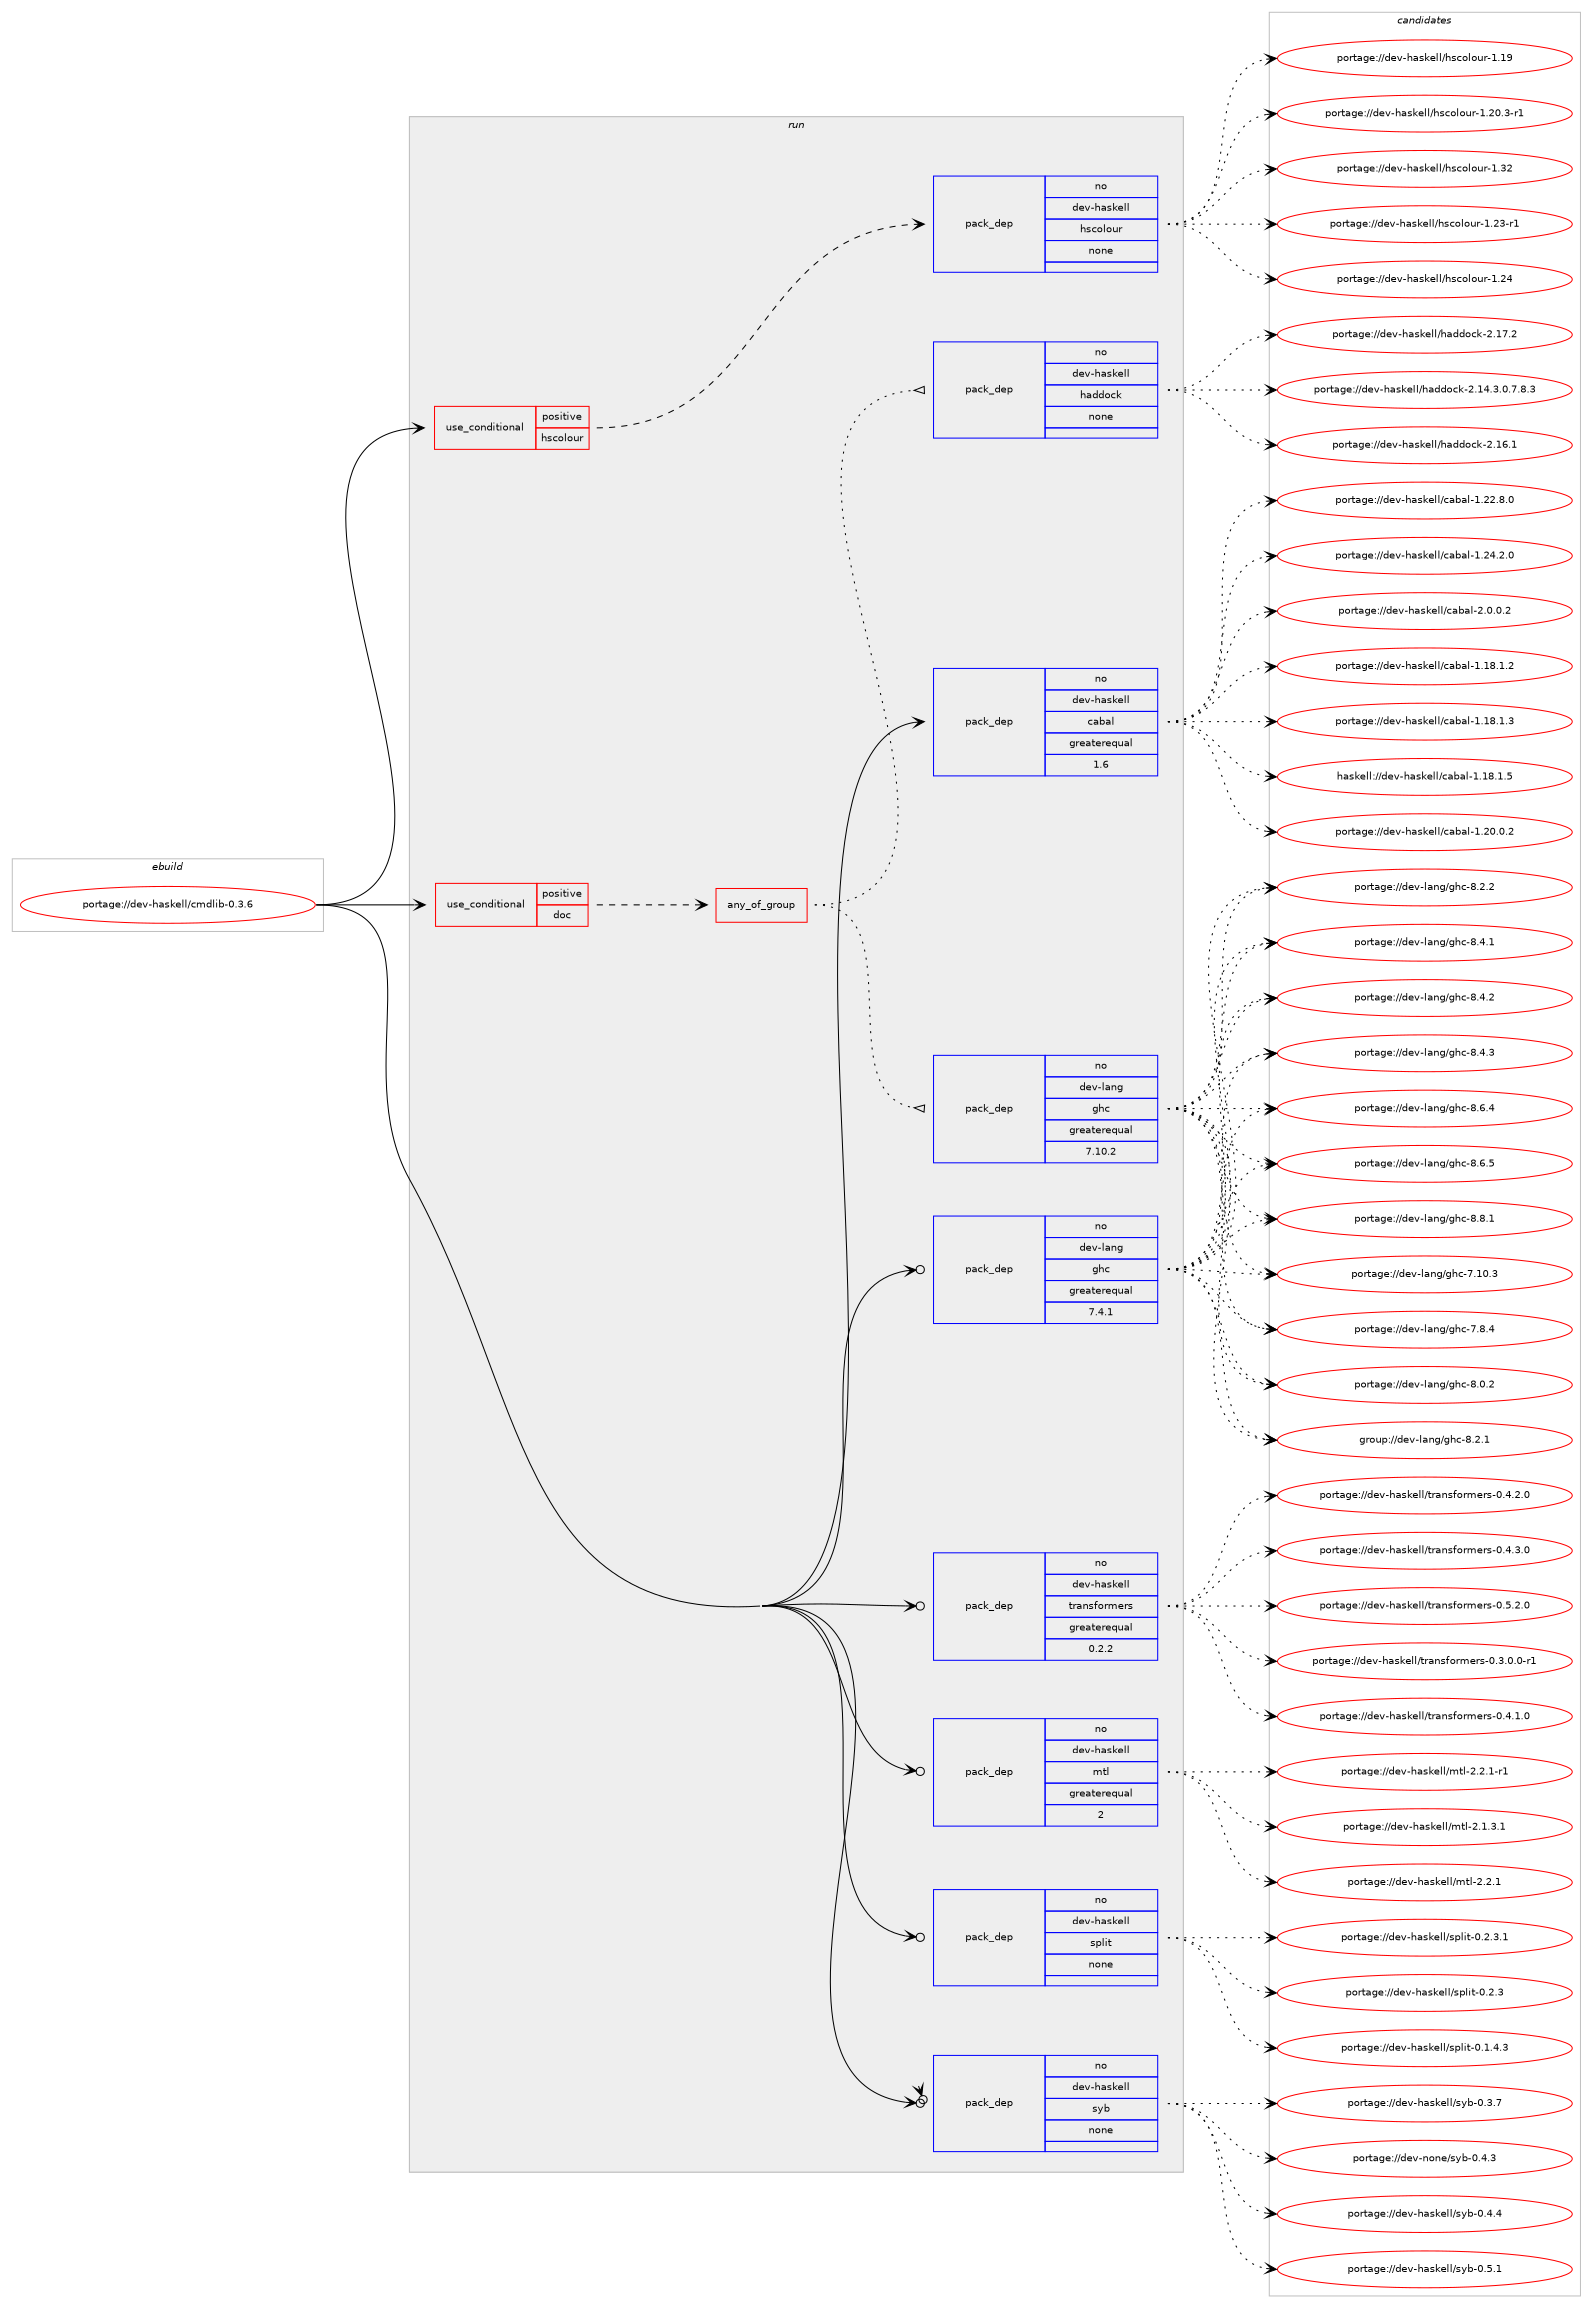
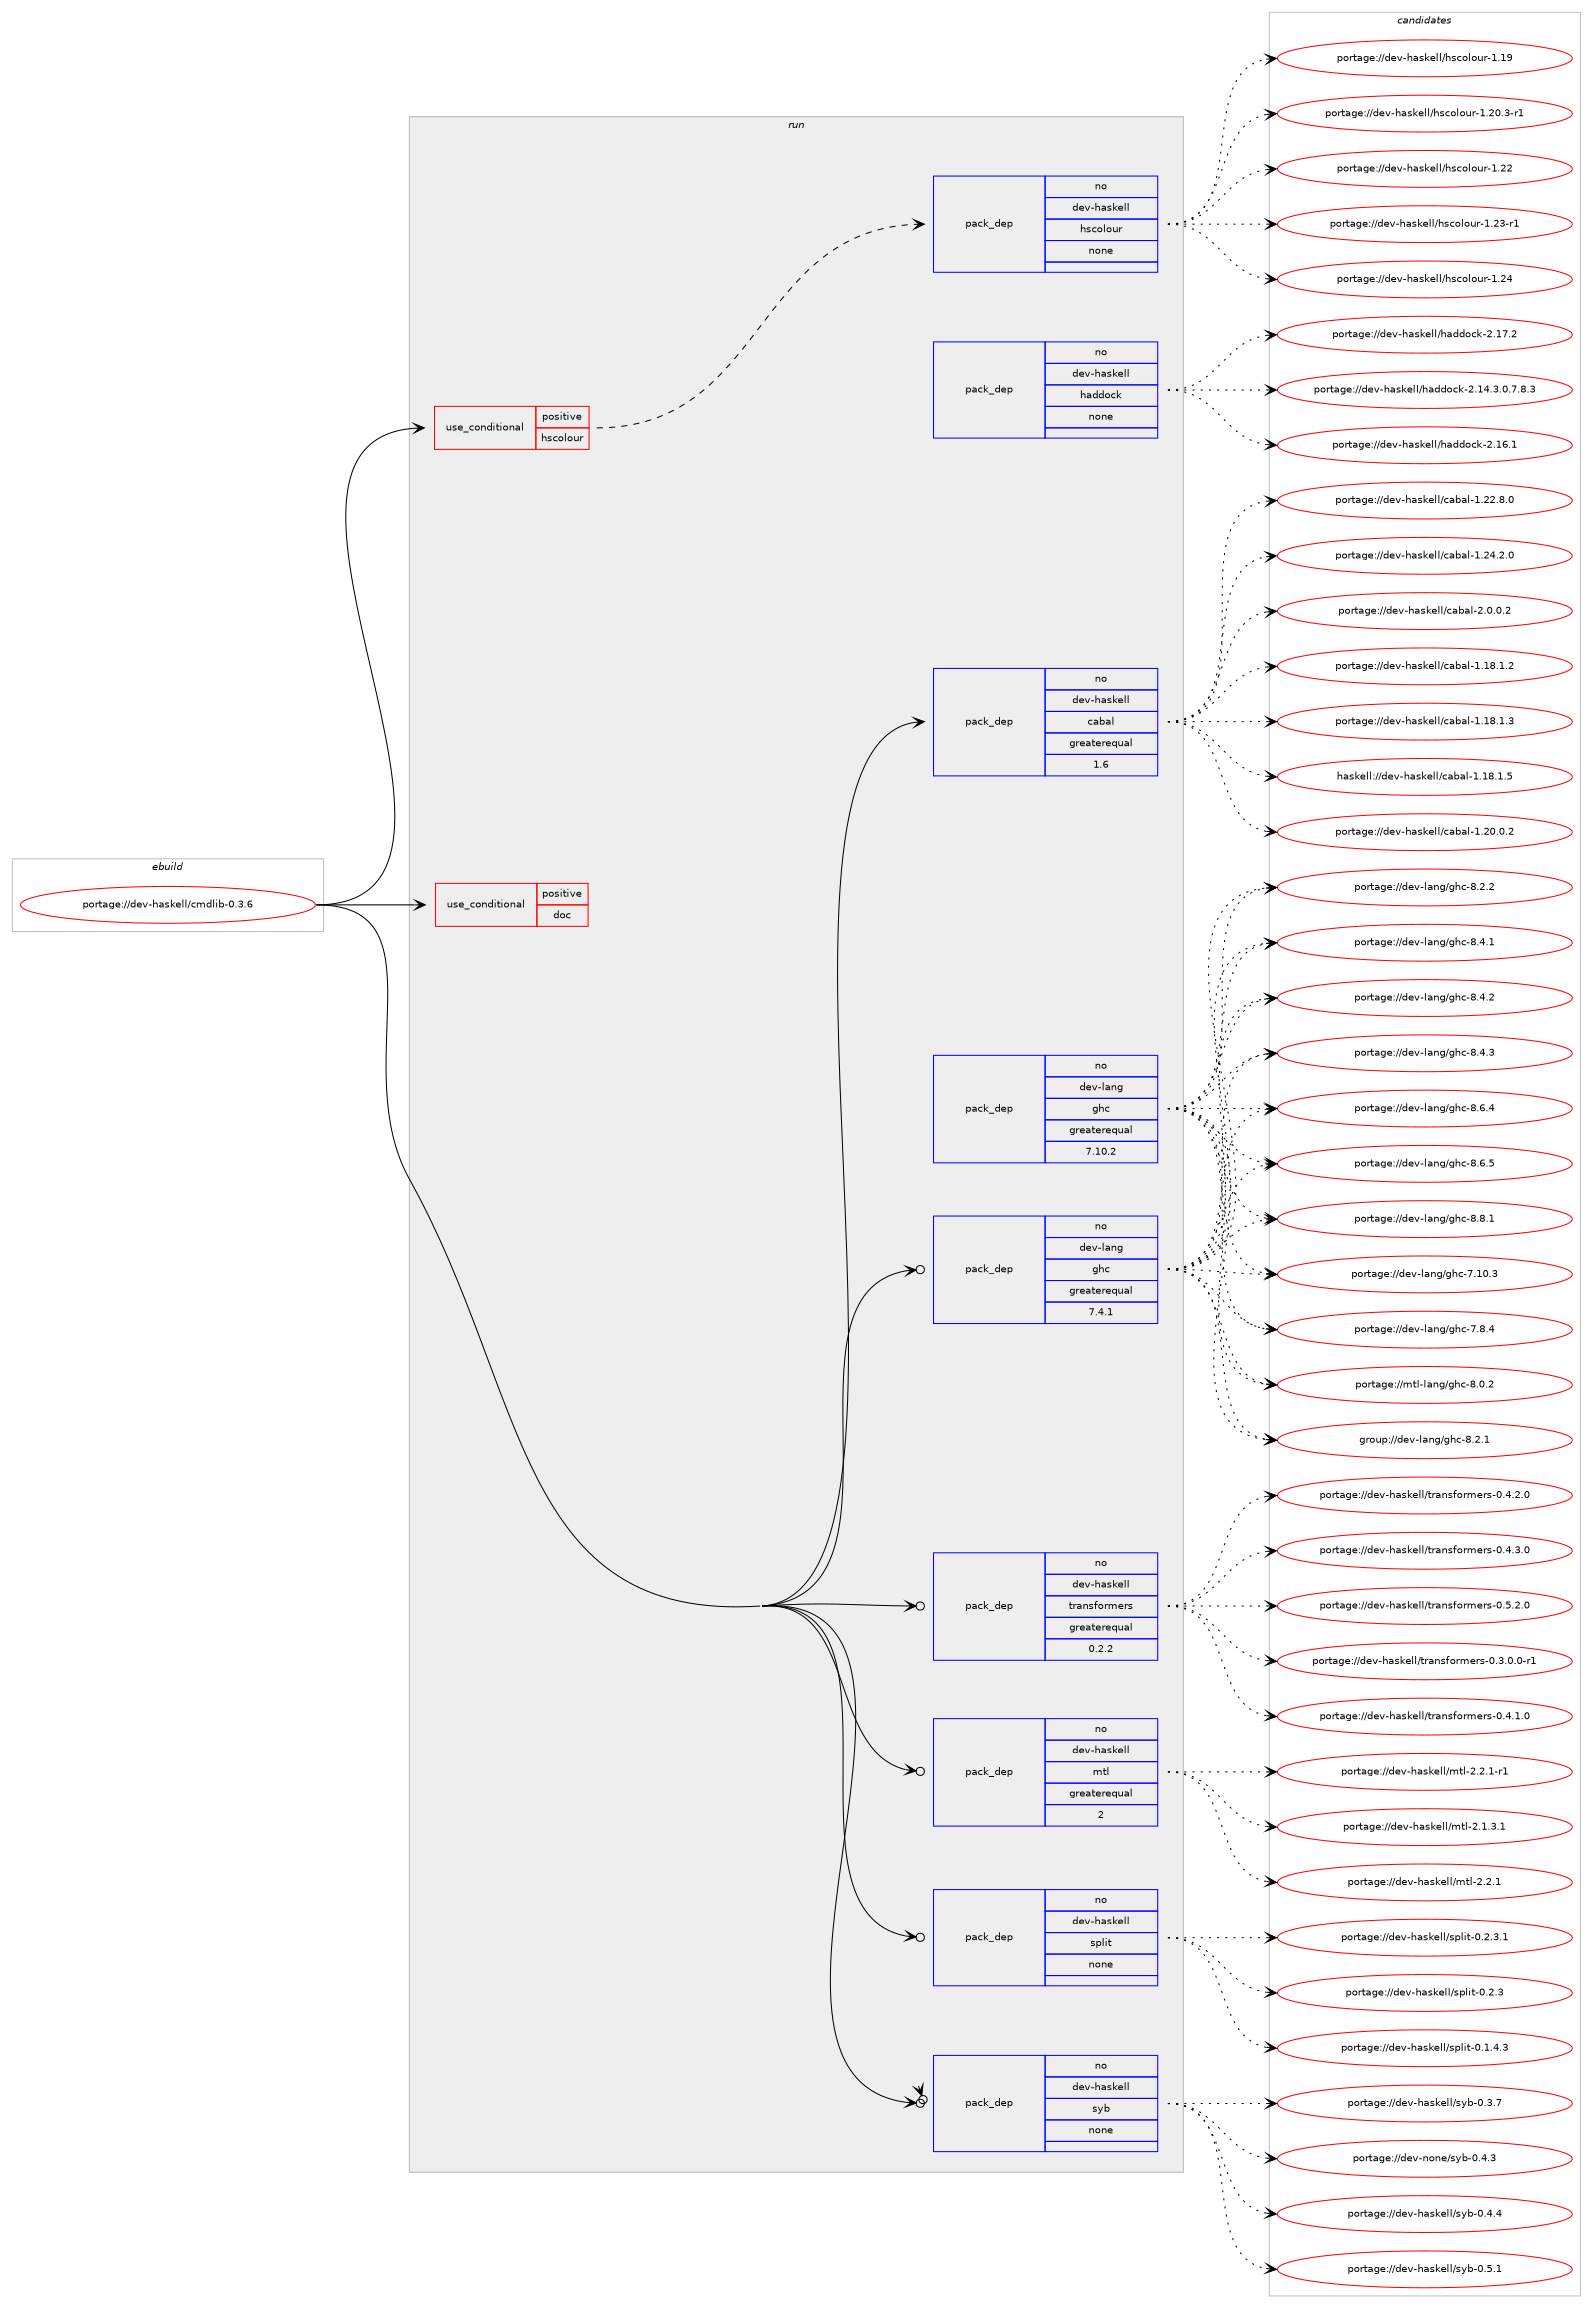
node "portage://dev-haskell/hscolour-1.32": label "portage://dev-haskell/hscolour-1.32" -> "portage://dev-haskell/hscolour-1.22"
node "any_of_group": removed
node "portage://dev-lang/ghc-8.0.2": label "portage://dev-lang/ghc-8.0.2" -> "portage://mtl-lang/ghc-8.0.2"
